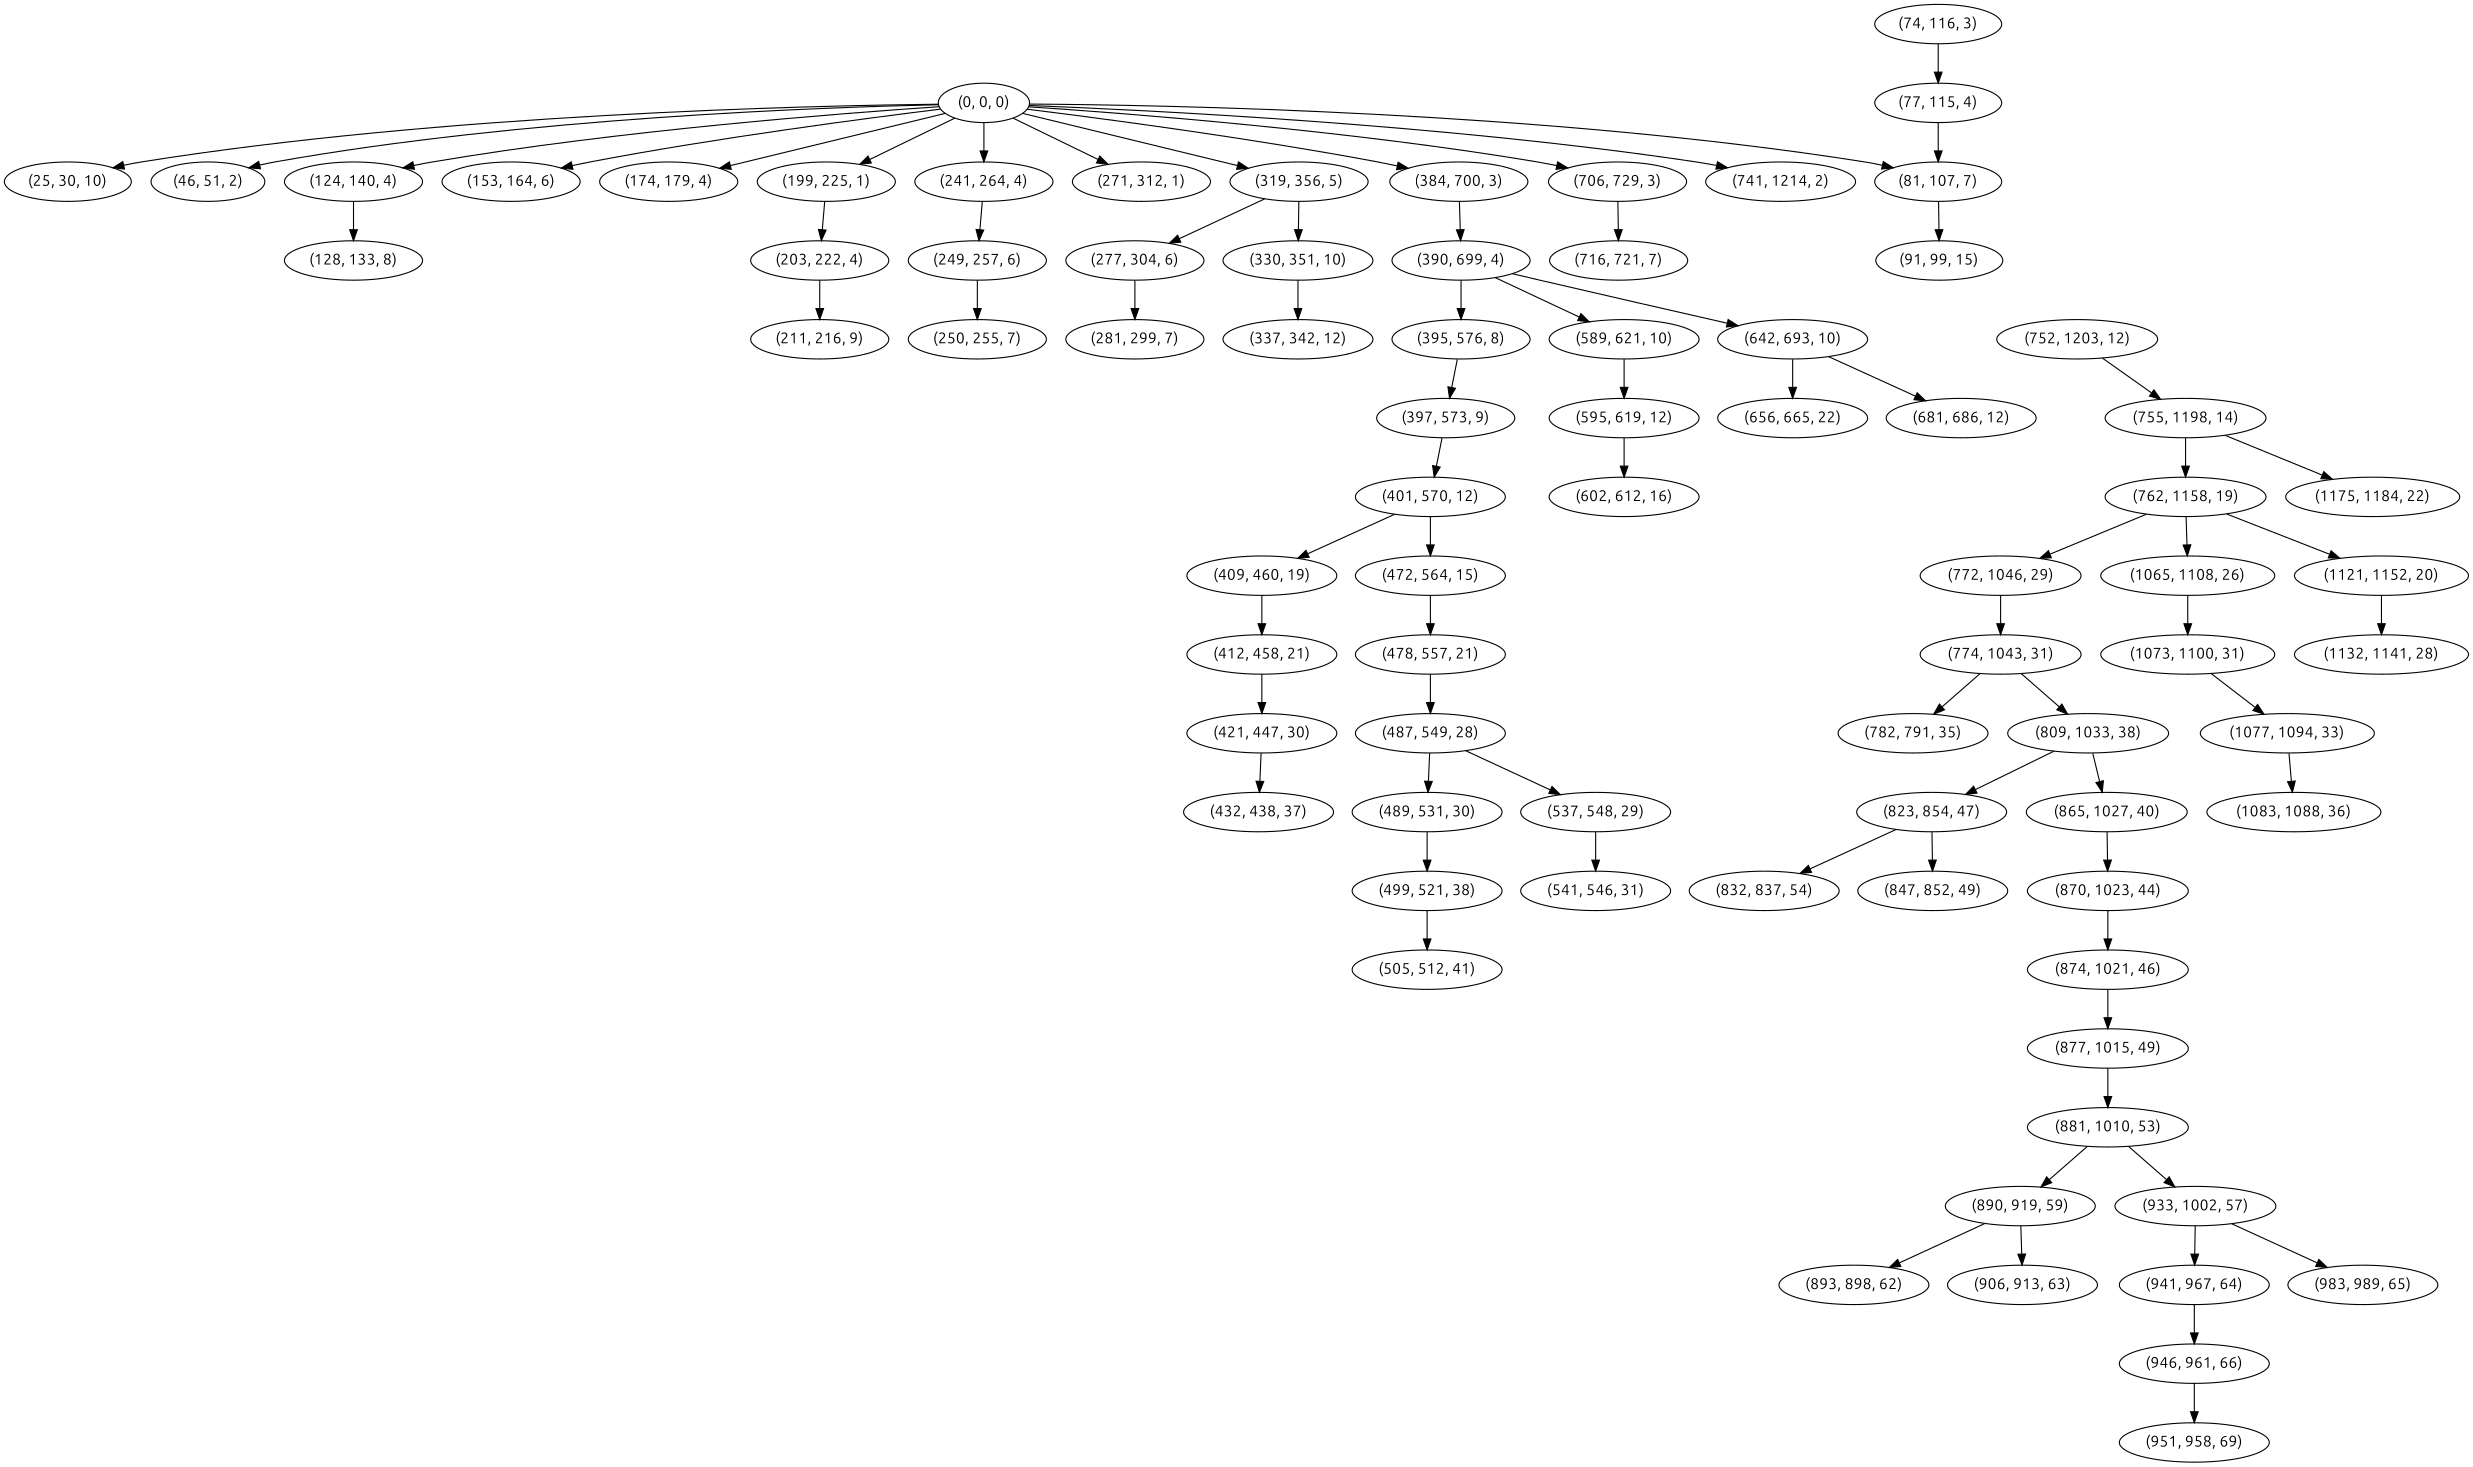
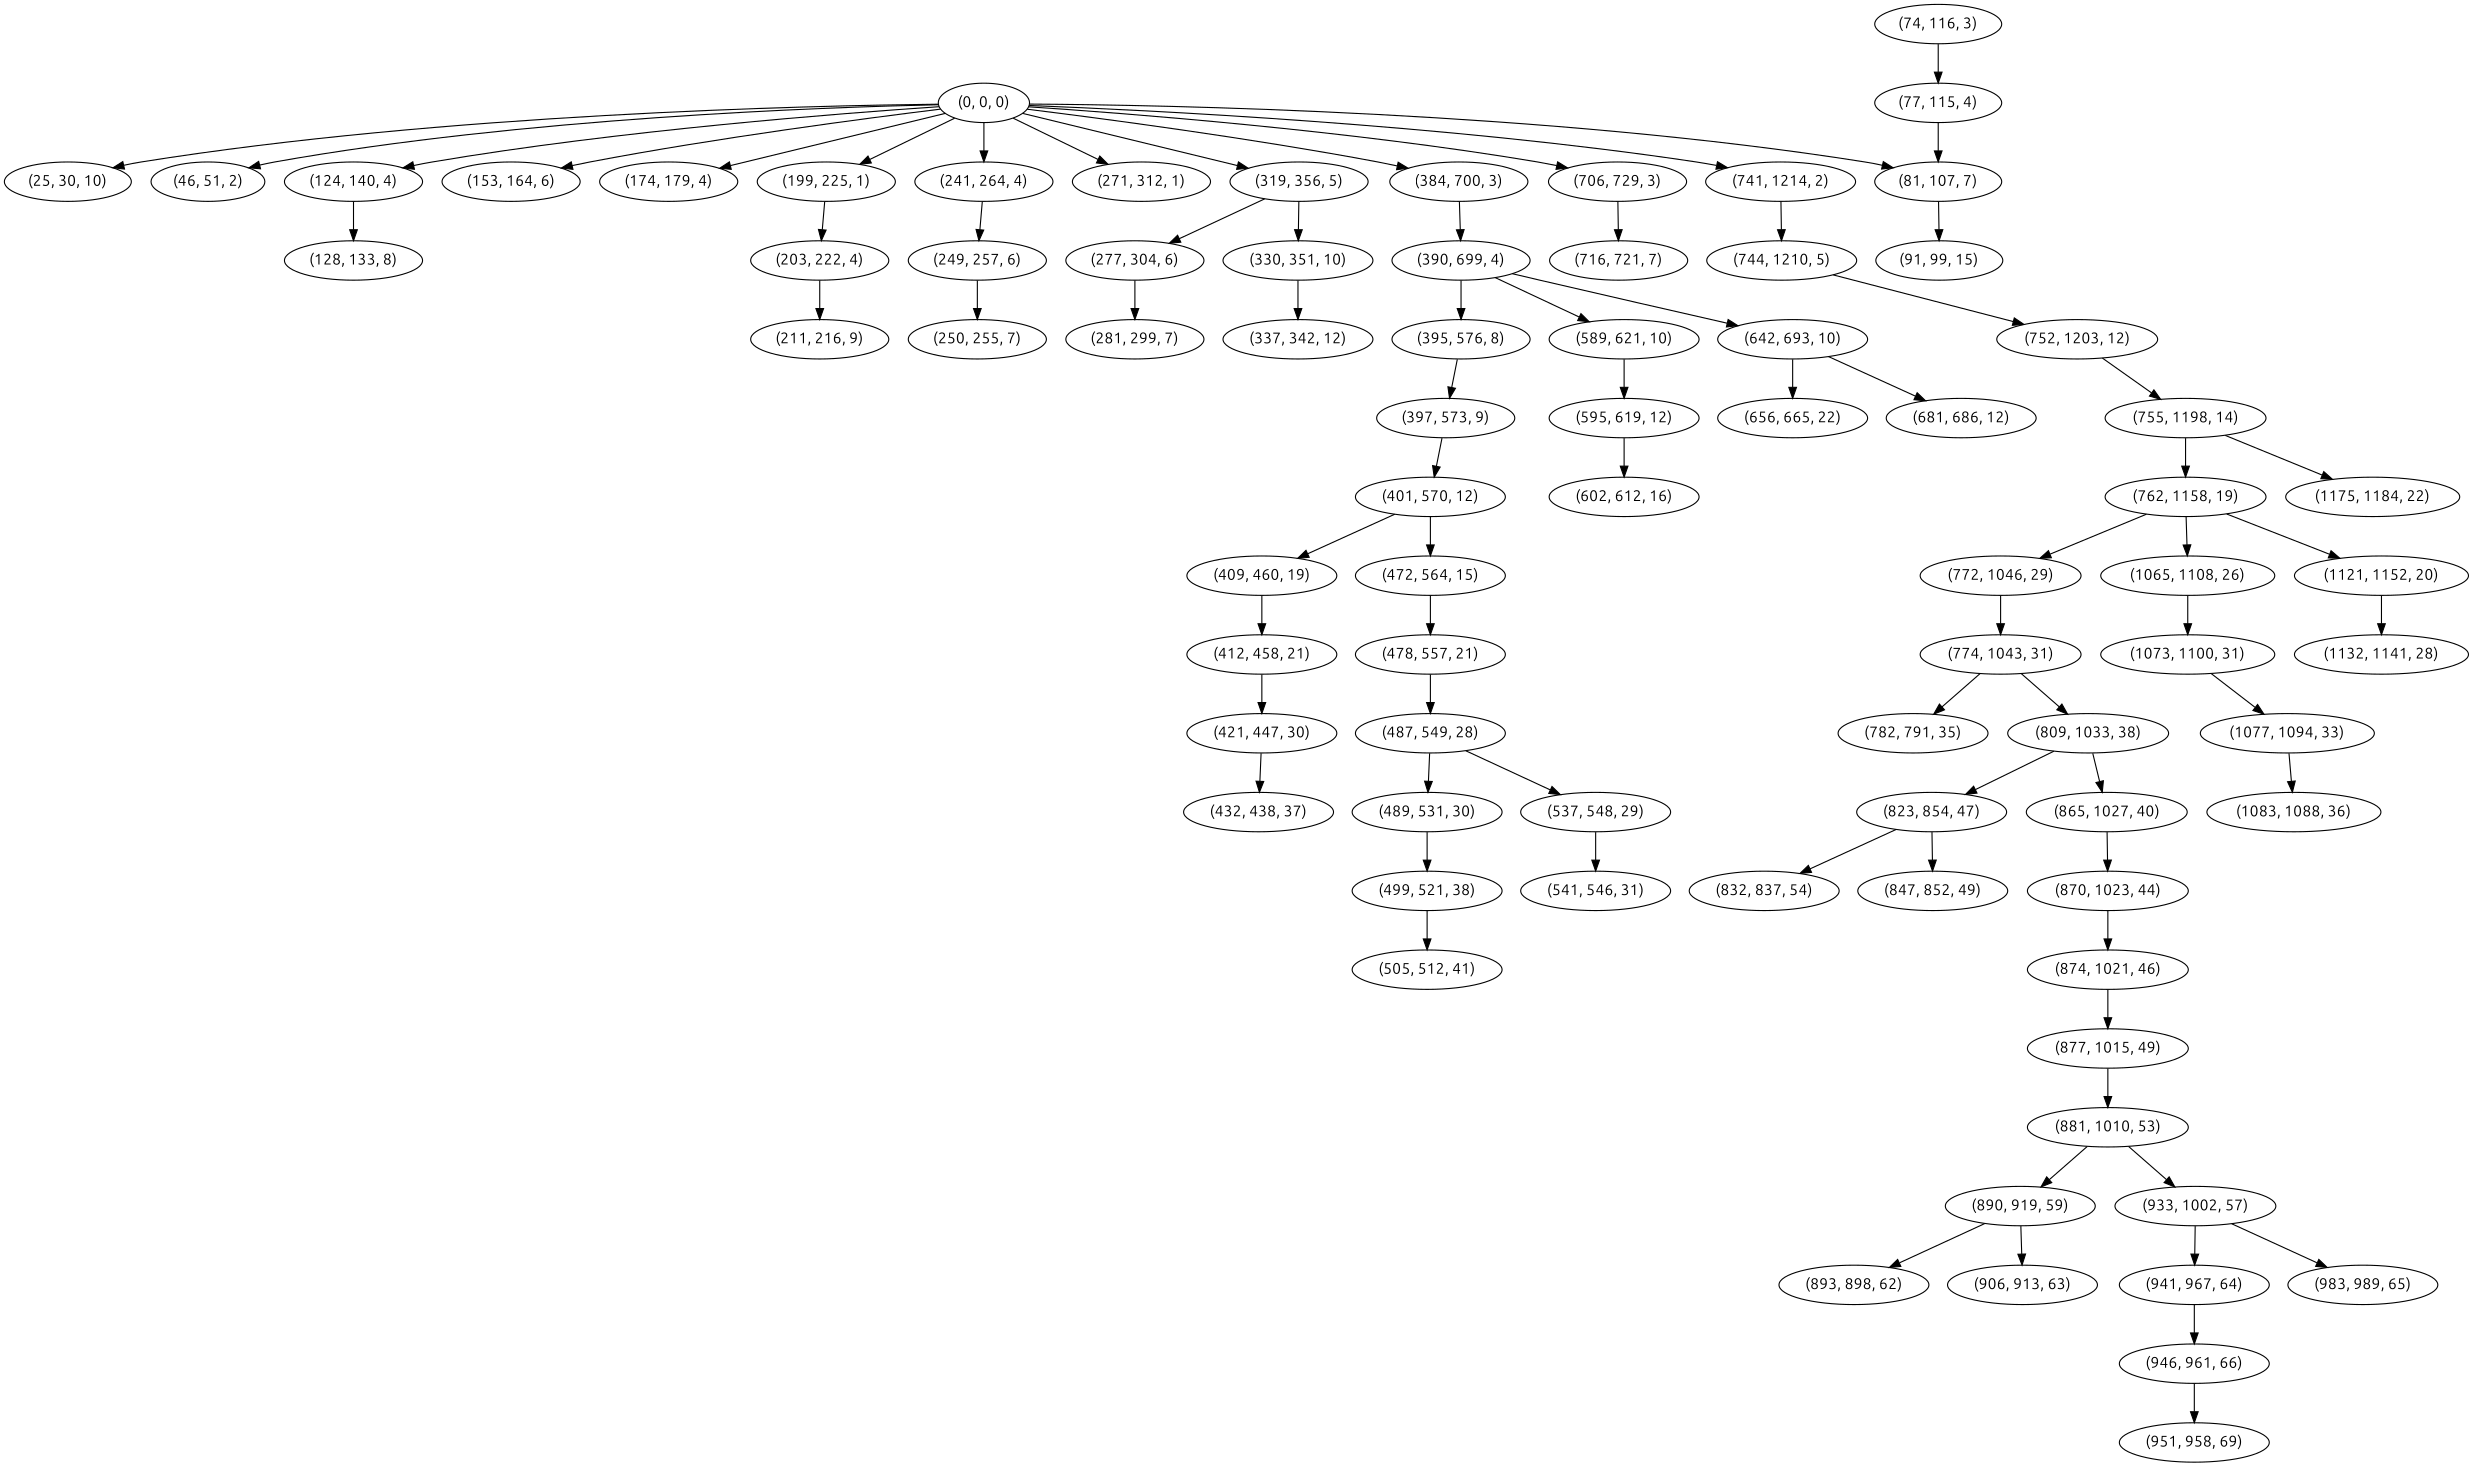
node "(744, 1210, 5)": added
